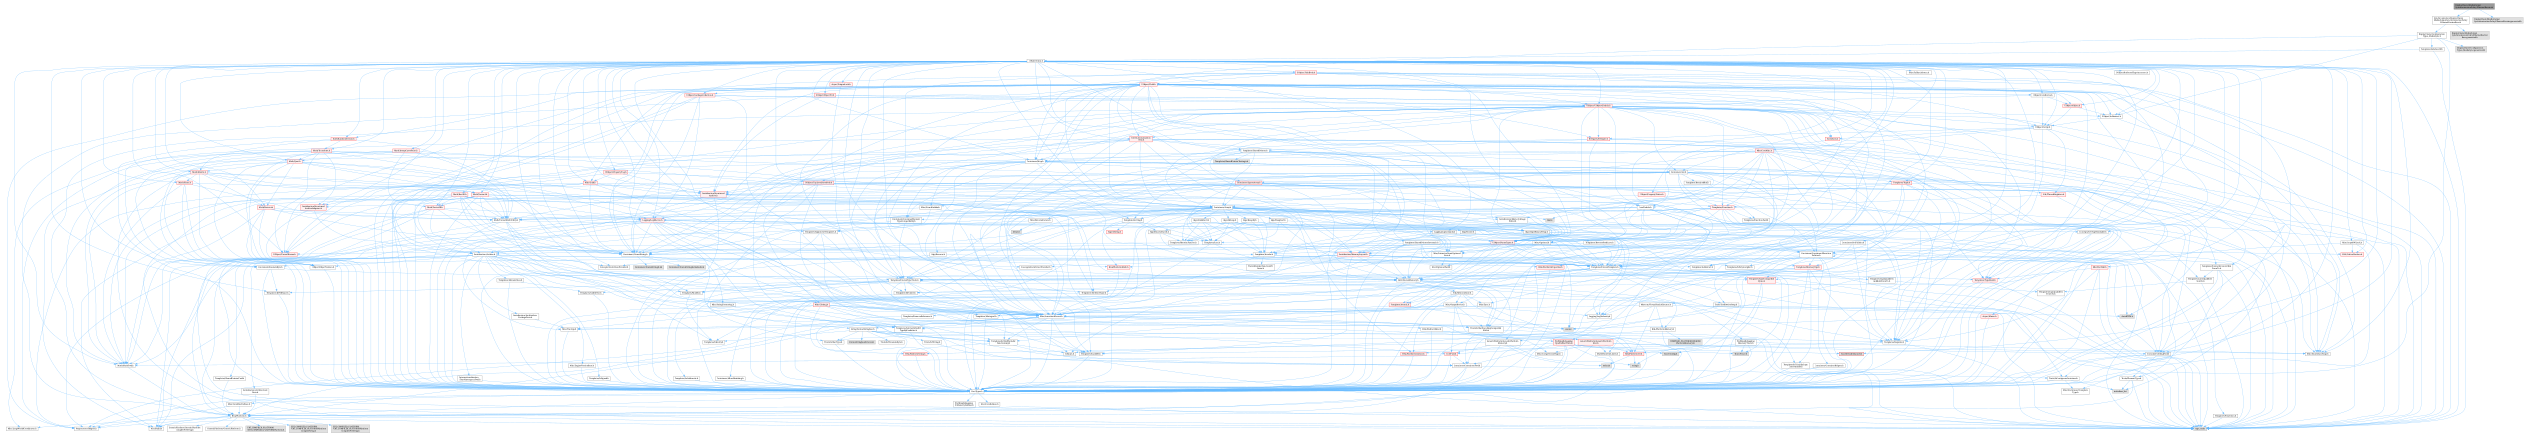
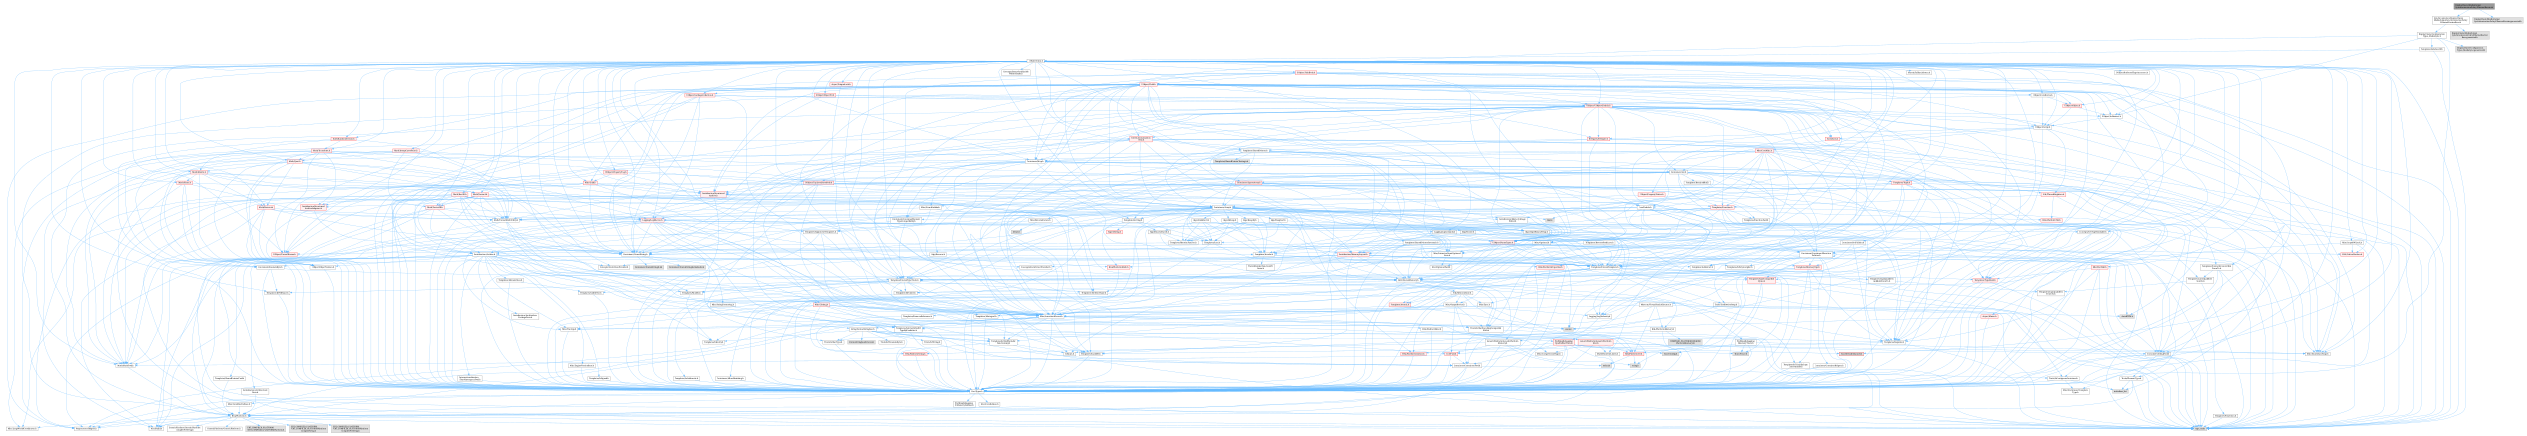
node "Concepts/StructSerializable WithDefaults.h": added
node "Misc/FallbackStruct.h": label "Misc/FallbackStruct.h" -> "Matrix/FallbackStruct.h"
edge "Math/Box2D.h" -> "Misc/LargeWorldCoordinates.h": added
node "HAL/PlatformTLS.h": added
edge "Serialization/ArchiveSave PackageData.h" -> "Misc/VarArgs.h": now "Serialization/Archive.h" -> "Misc/VarArgs.h"
